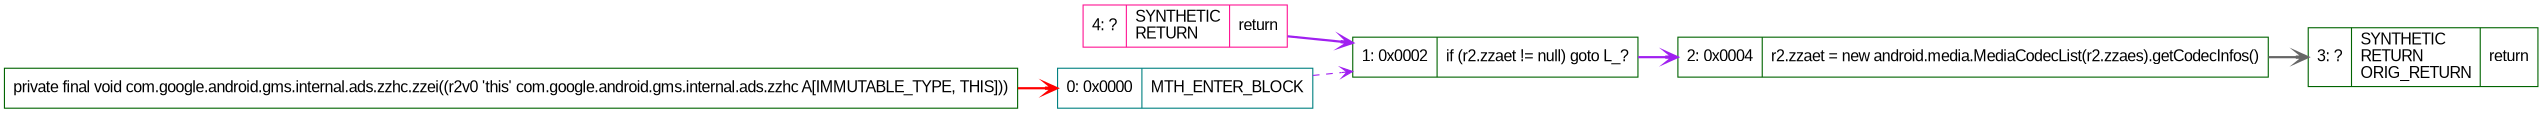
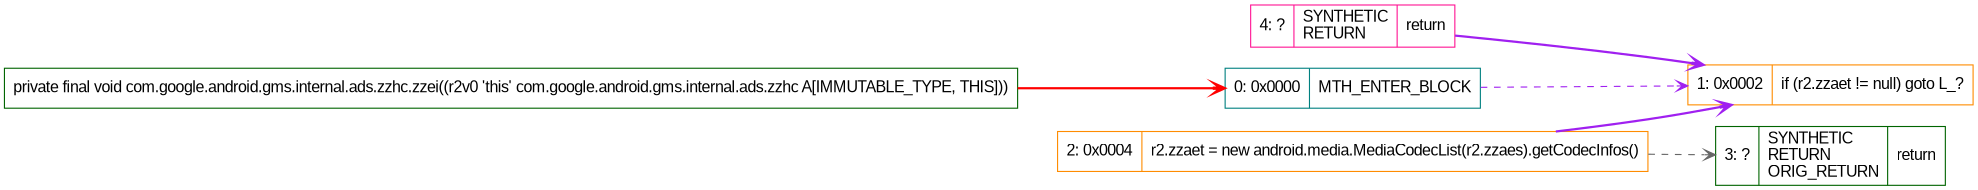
node "1: 0x0002": color darkgreen -> darkorange
edge "1: 0x0002" -> "2: 0x0004": reversed
node "2: 0x0004": color darkgreen -> darkorange
edge "2: 0x0004" -> "3: ?": style bold -> dashed
